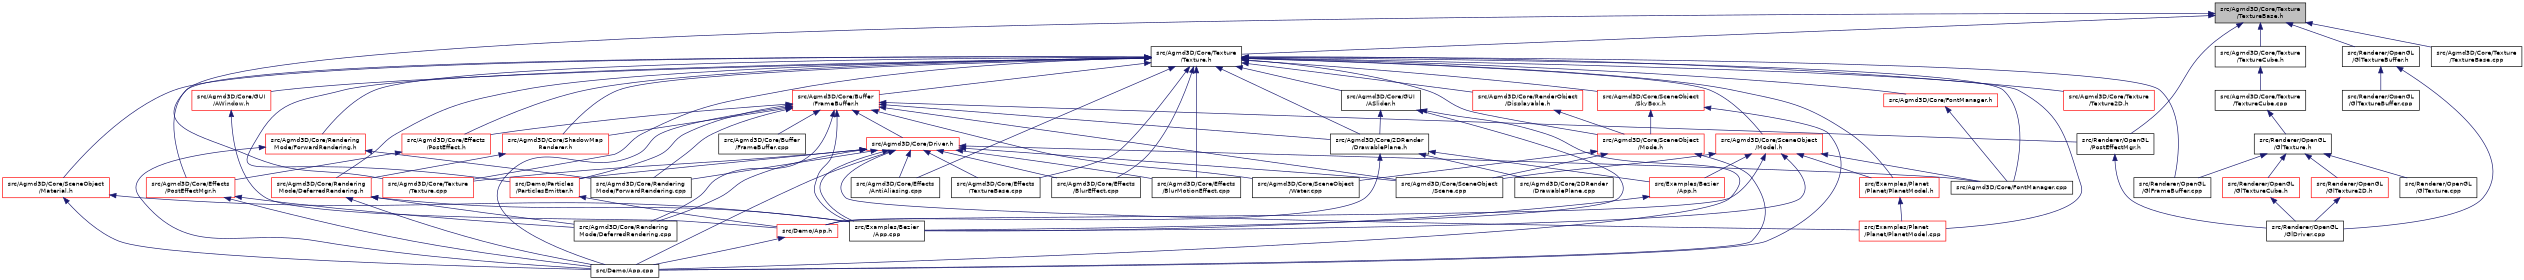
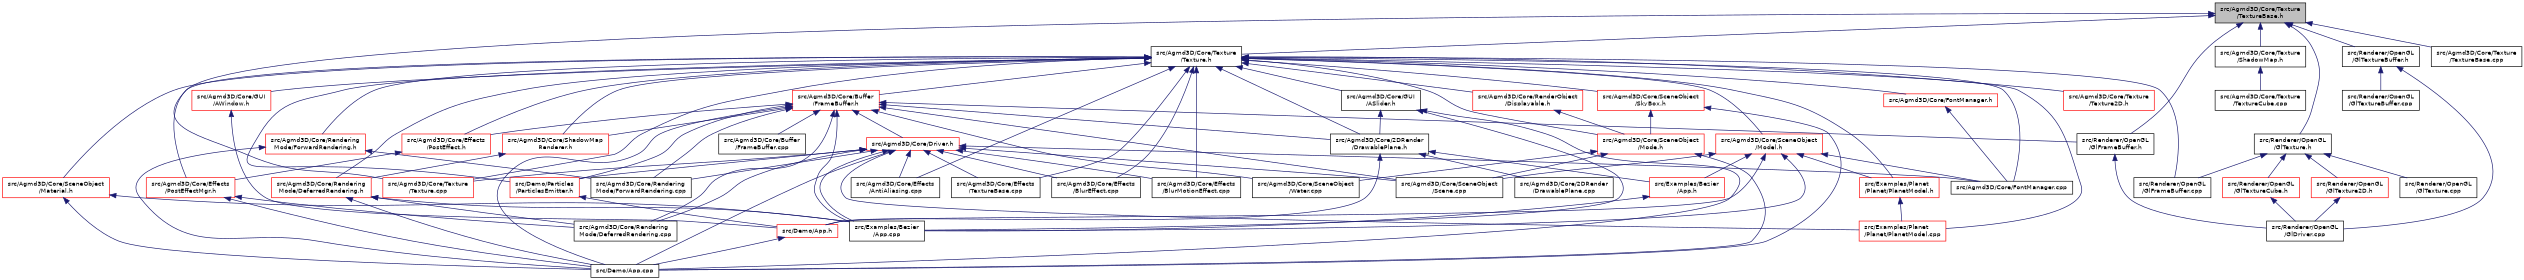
node "src/Agmd3D/Core/Texture /TextureCube.h": label "src/Agmd3D/Core/Texture /TextureCube.h" -> "src/Agmd3D/Core/Texture /ShadowMap.h"
edge "src/Renderer/OpenGL /GlTexture.h" -> "src/Agmd3D/Core/Texture /TextureCube.cpp": now "src/Renderer/OpenGL /GlTexture.h" -> "src/Agmd3D/Core/Texture /TextureBase.h"
node "src/Renderer/OpenGL /PostEffectMgr.h": label "src/Renderer/OpenGL /PostEffectMgr.h" -> "src/Renderer/OpenGL /GlFrameBuffer.h"
